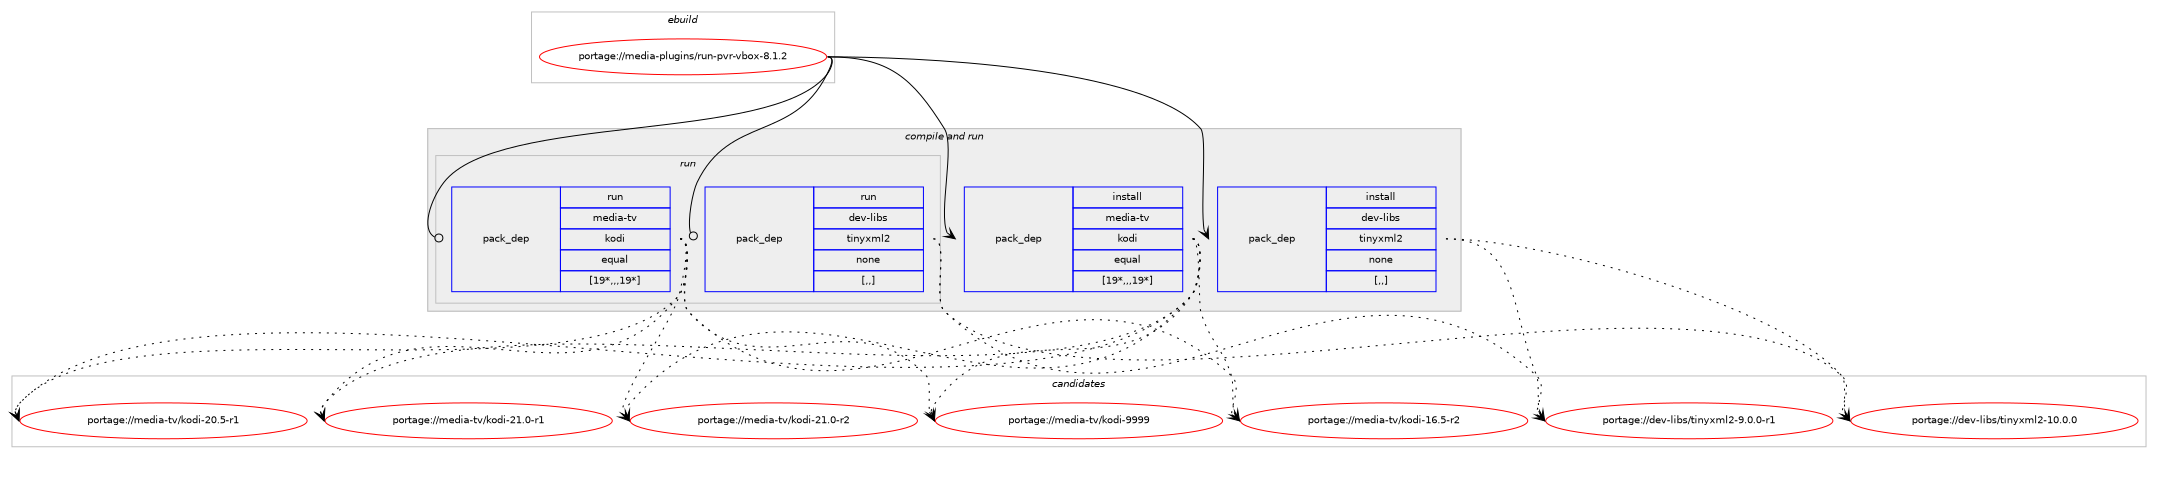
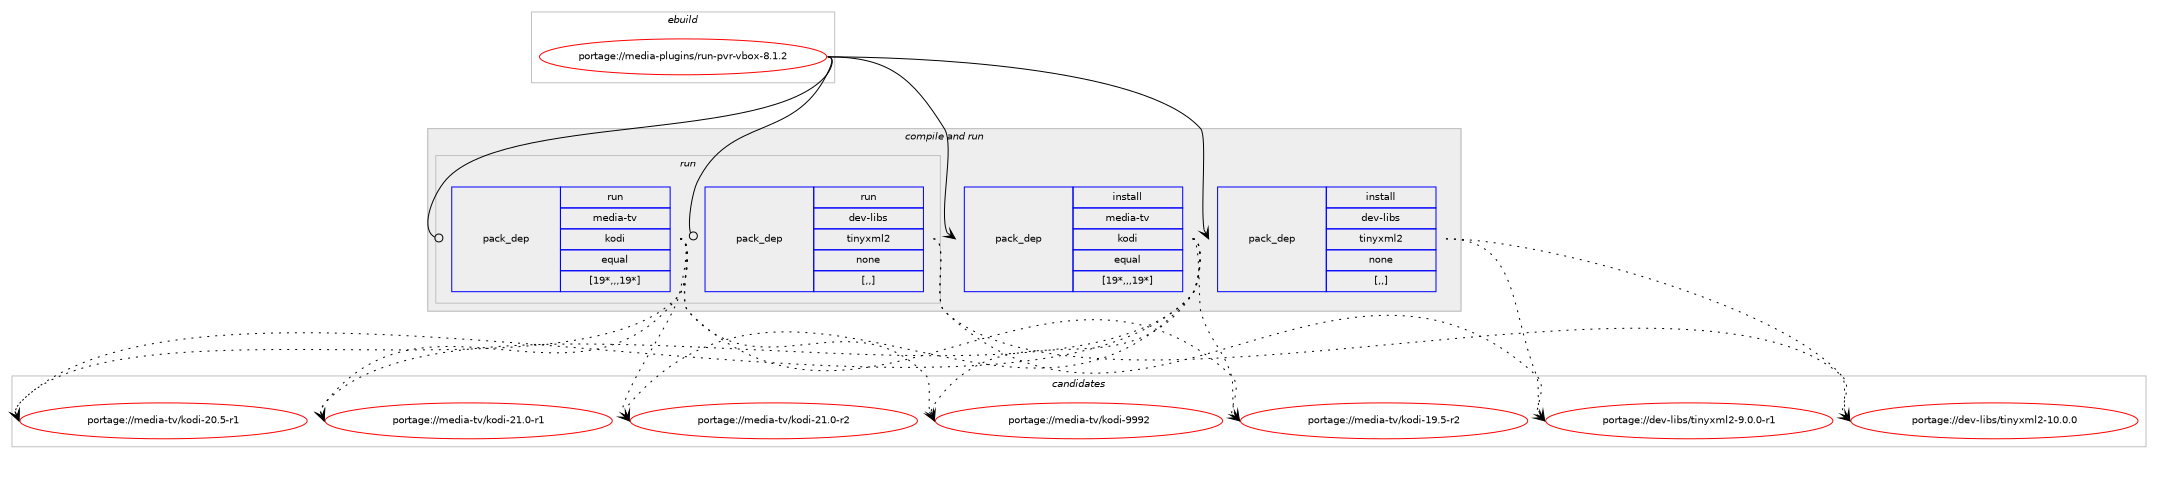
node "portage://media-tv/kodi-9999": label "portage://media-tv/kodi-9999" -> "portage://media-tv/kodi-9992"
node "portage://media-tv/kodi-16.5-r2": label "portage://media-tv/kodi-16.5-r2" -> "portage://media-tv/kodi-19.5-r2"
